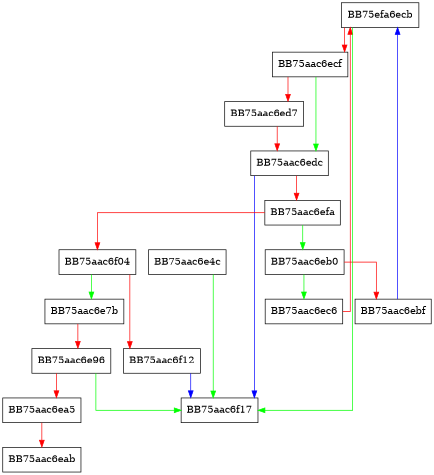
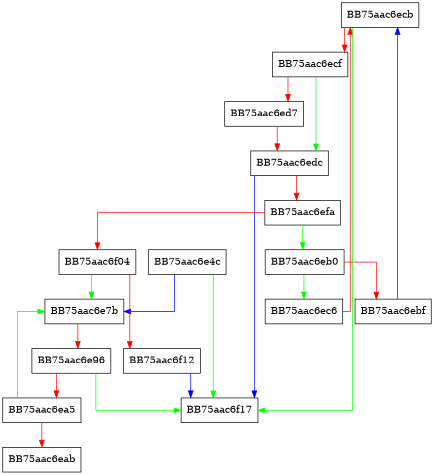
node "BB75efa6ecb": label "BB75efa6ecb" -> "BB75aac6ecb"
edge "BB75aac6e4c" -> "BB75aac6e7b": added
edge "BB75aac6ea5" -> "BB75aac6e7b": added
